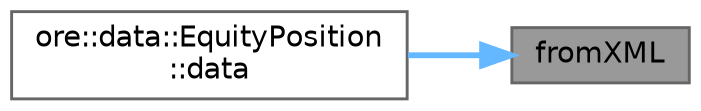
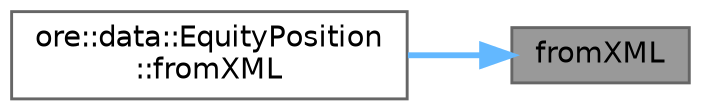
node "ore::data::EquityPosition ::data": label "ore::data::EquityPosition ::data" -> "ore::data::EquityPosition ::fromXML"
